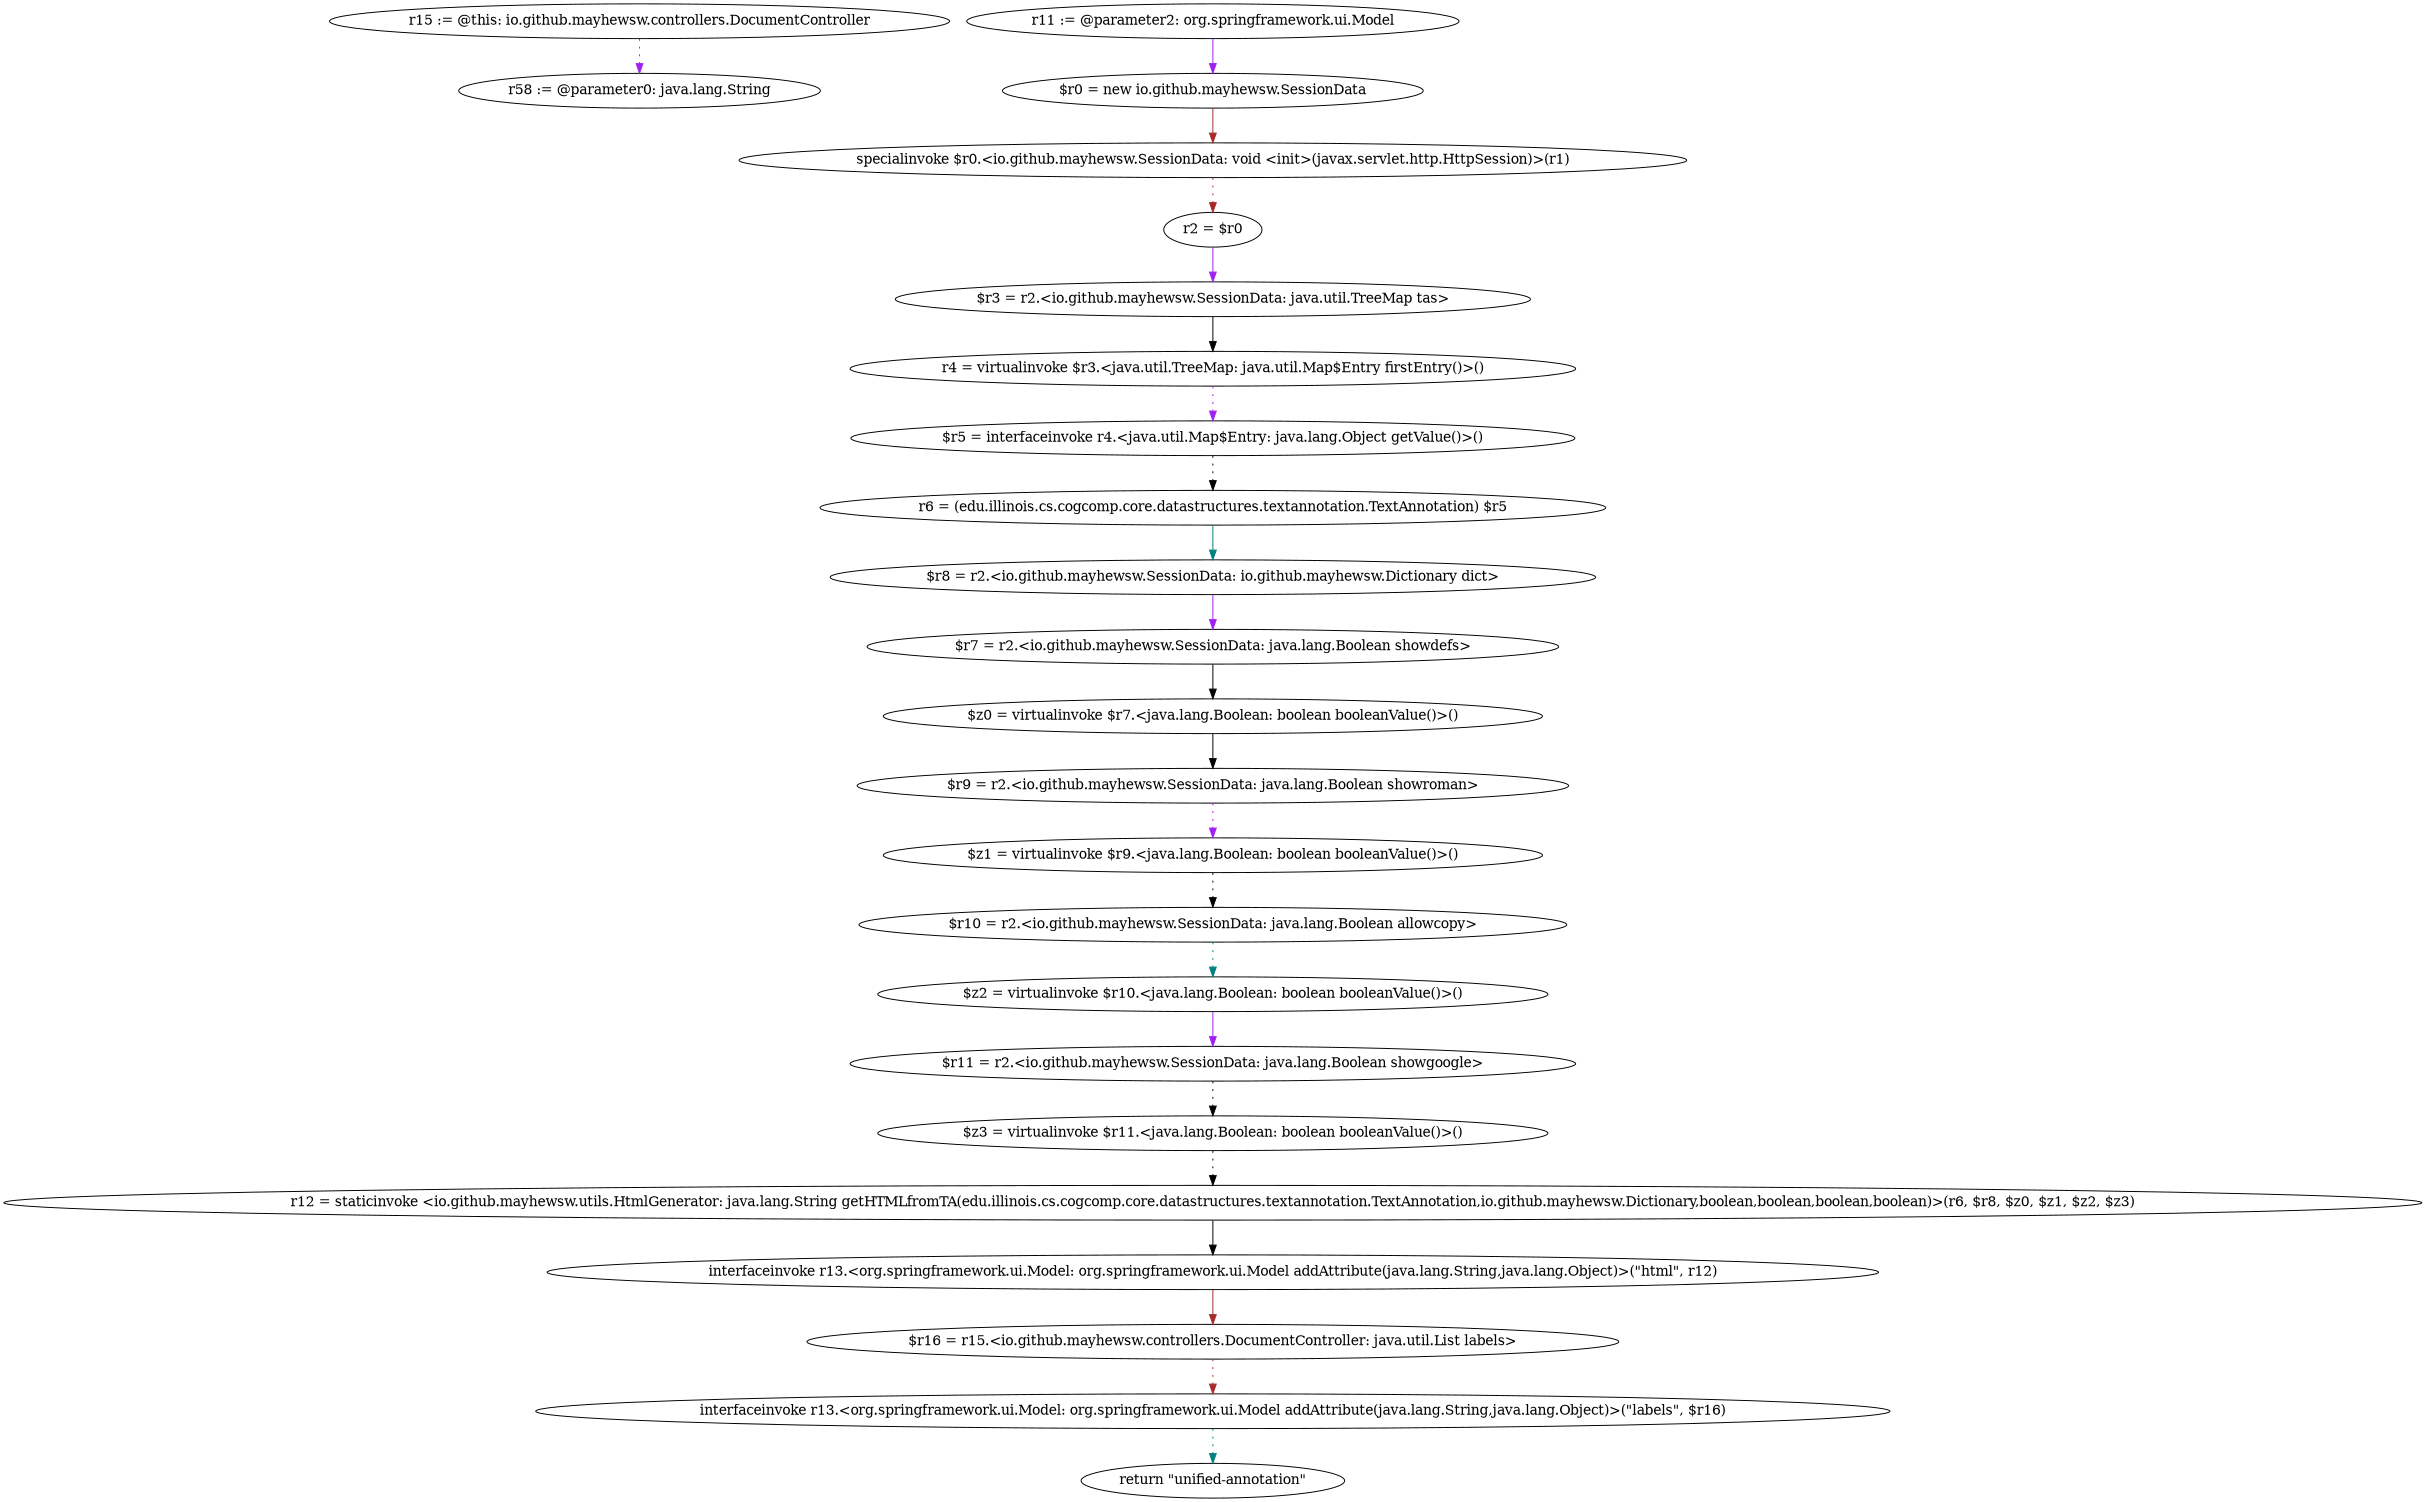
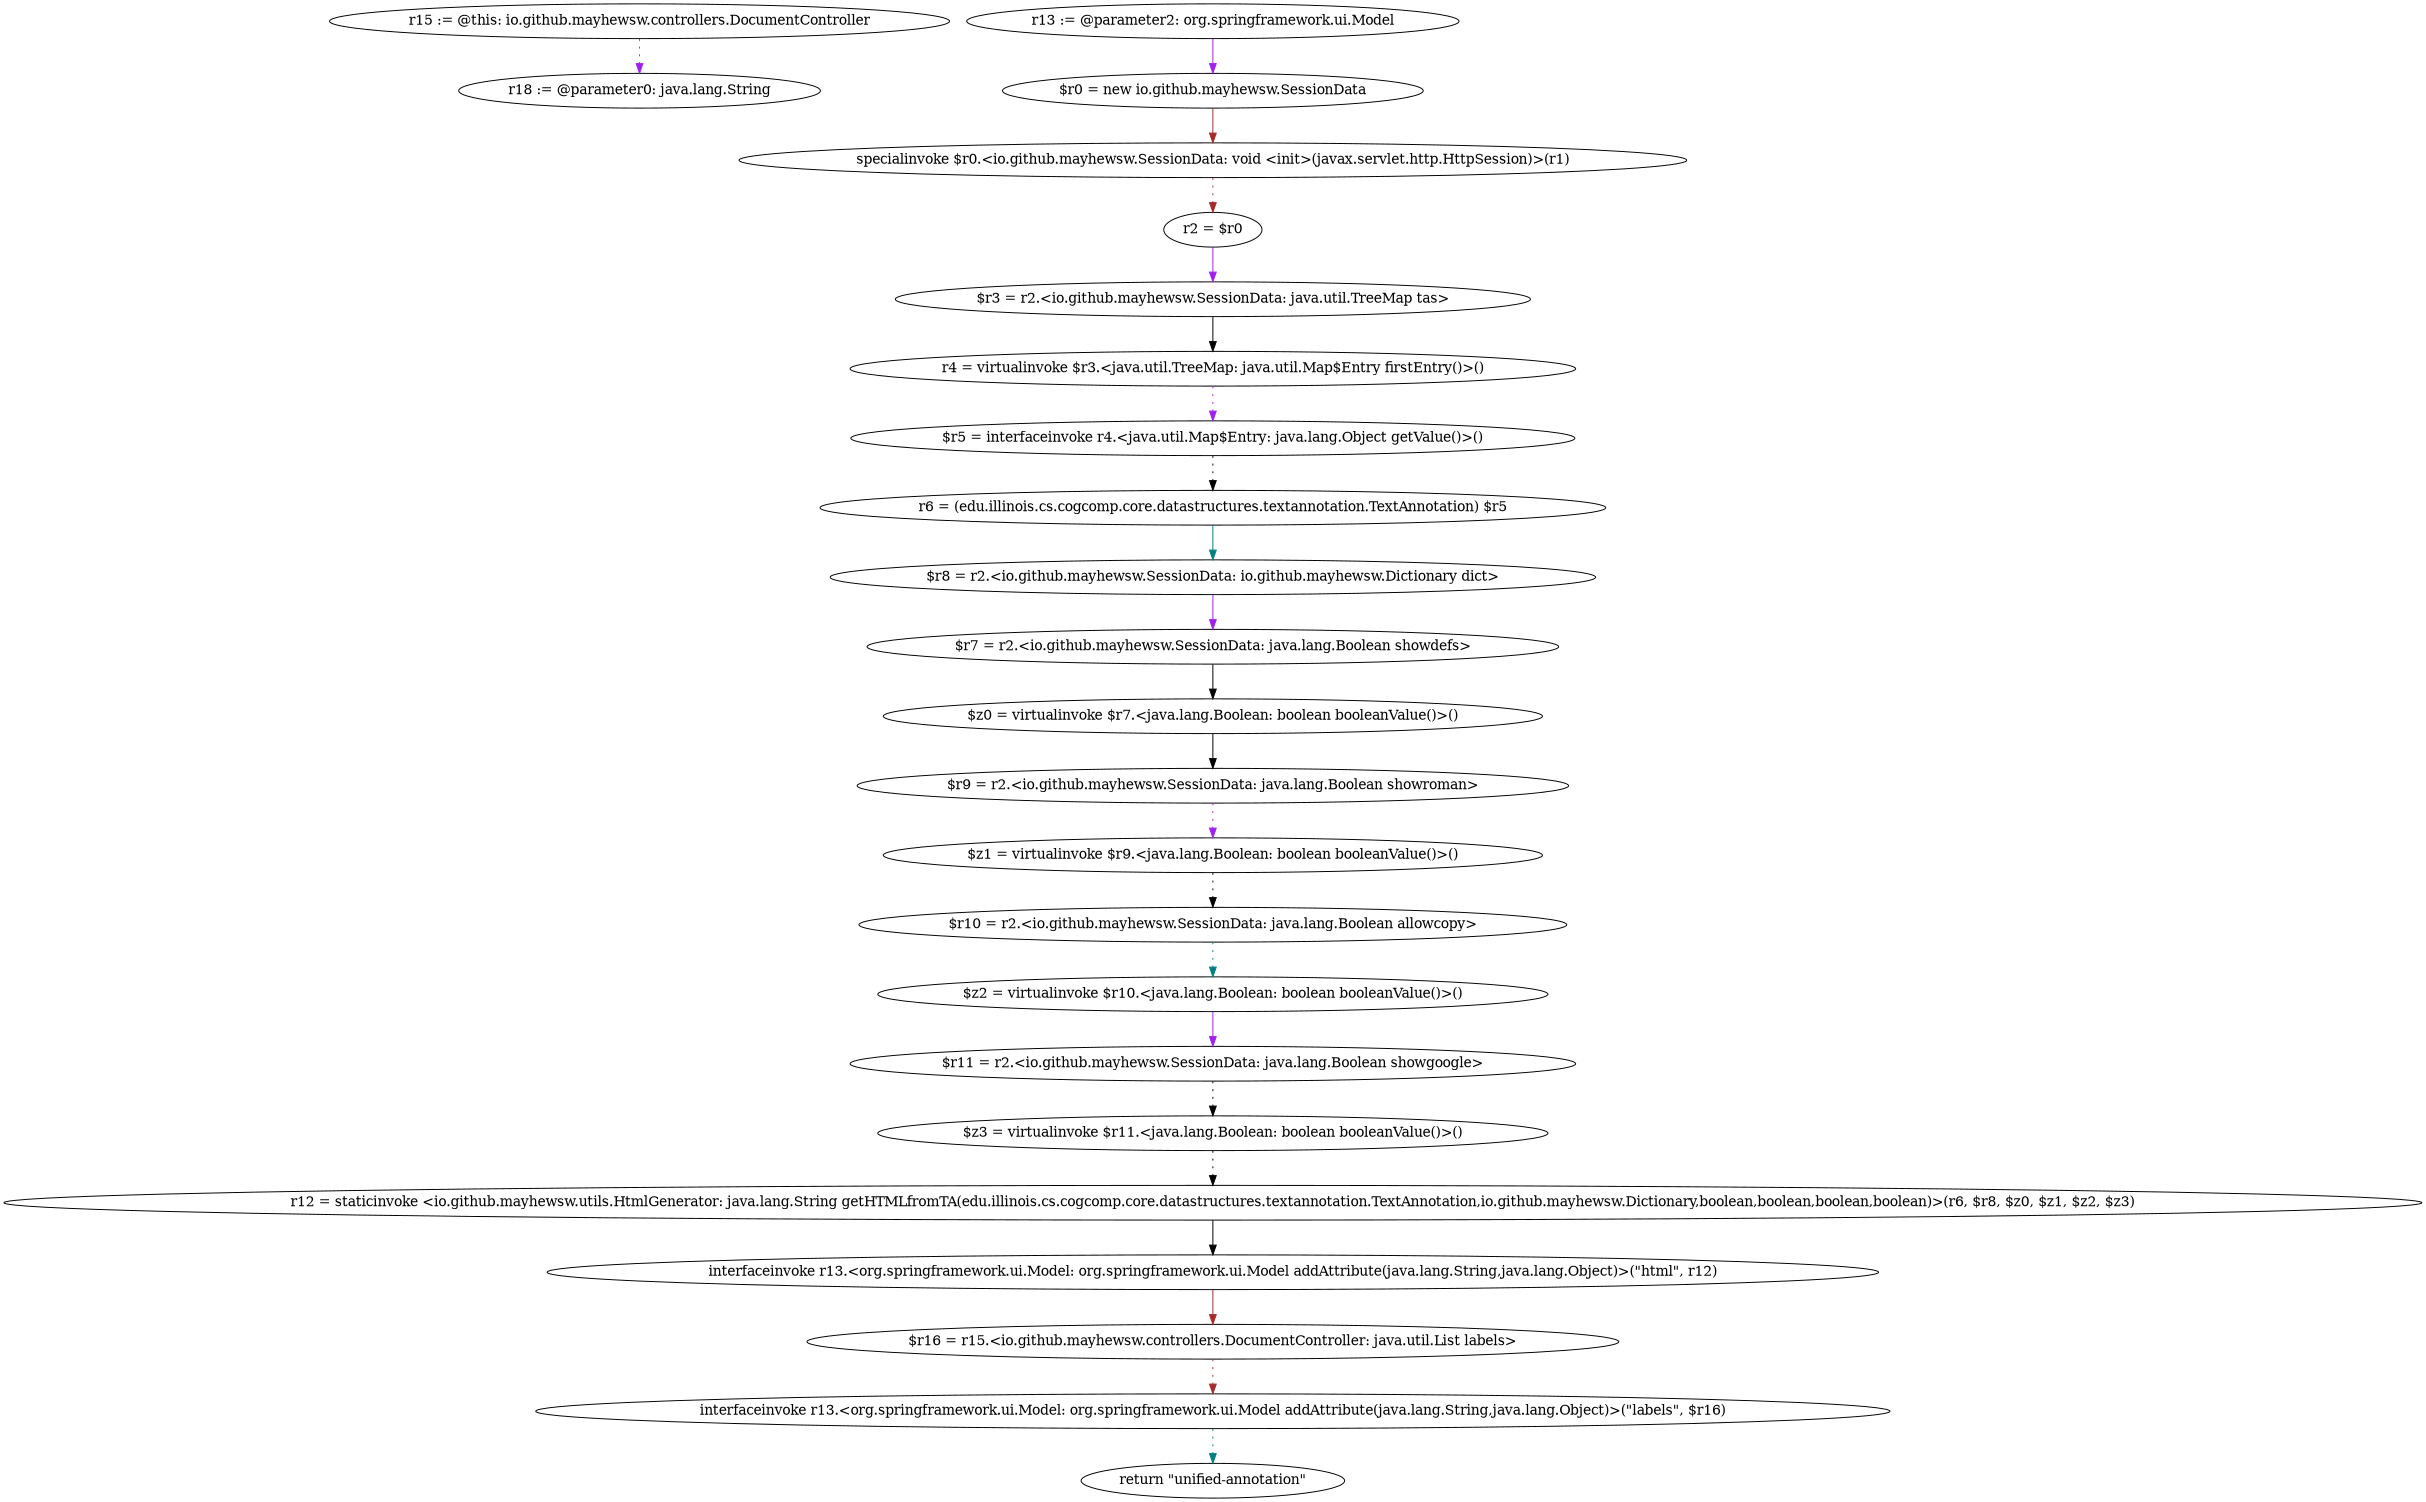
node "r11 := @parameter2: org.springframework.ui.Model": label "r11 := @parameter2: org.springframework.ui.Model" -> "r13 := @parameter2: org.springframework.ui.Model"
node "r58 := @parameter0: java.lang.String": label "r58 := @parameter0: java.lang.String" -> "r18 := @parameter0: java.lang.String"
